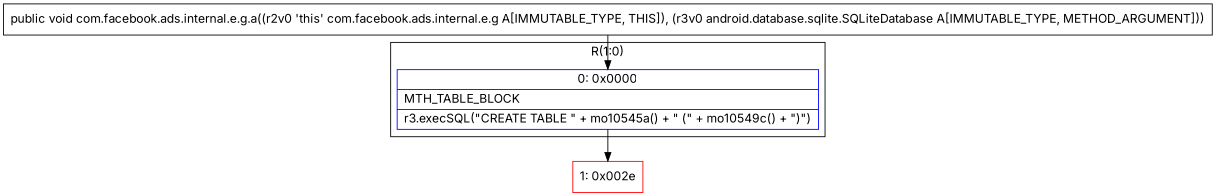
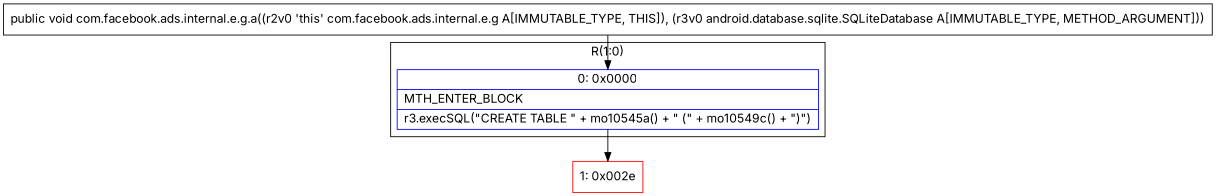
node "0: 0x0000": text "MTH_TABLE_BLOCK" -> "MTH_ENTER_BLOCK"
